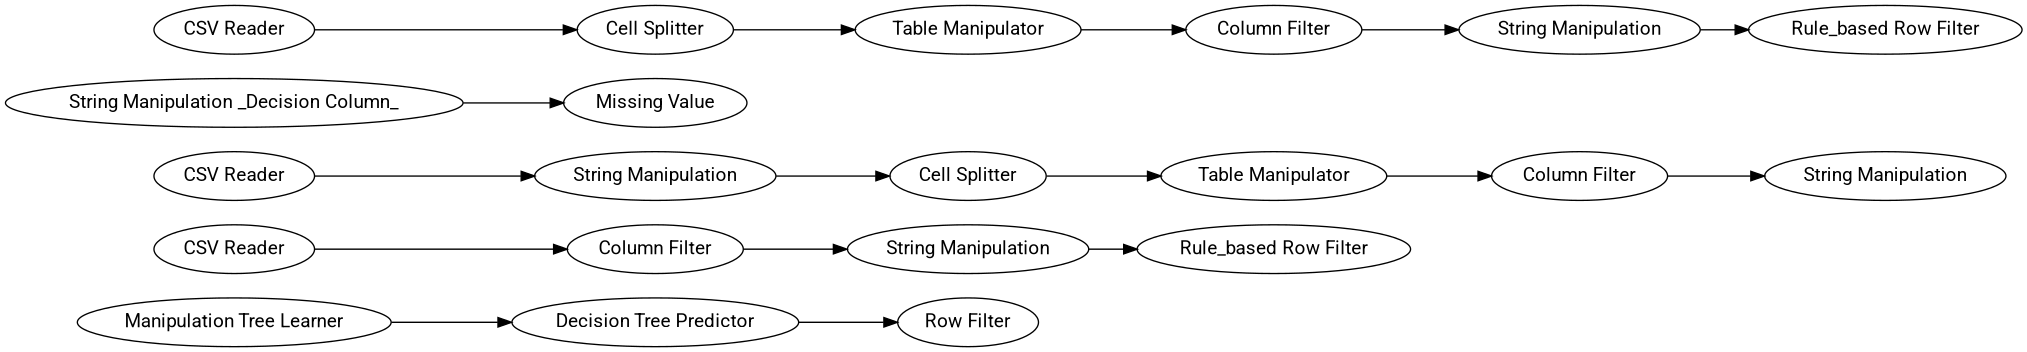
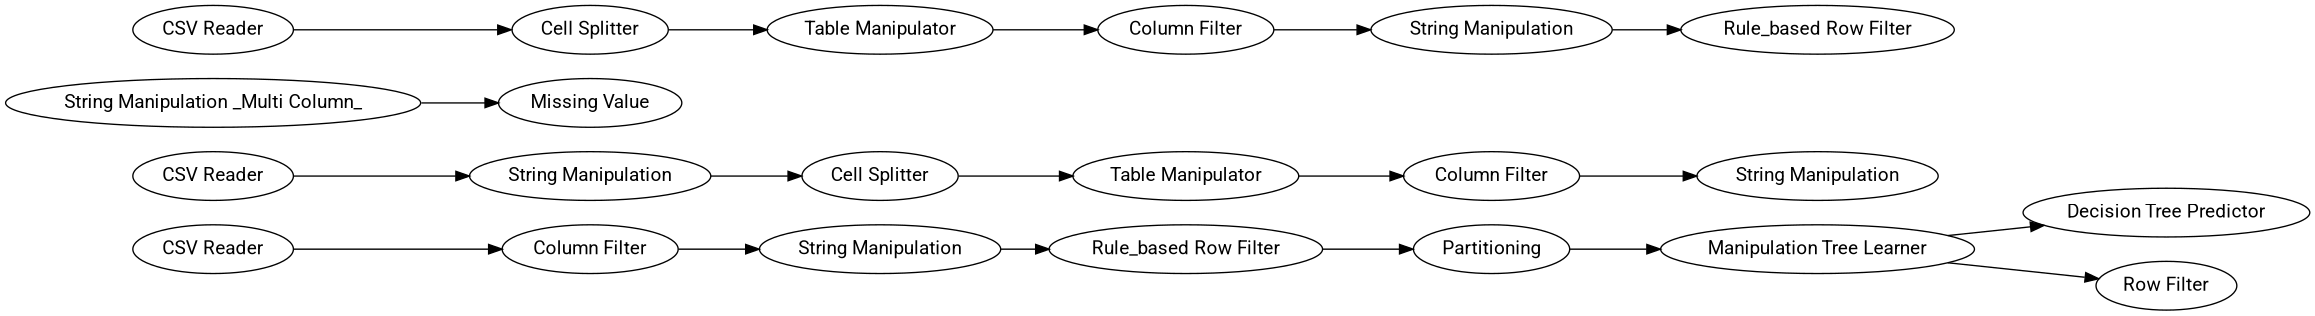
node "String Manipulation _Decision Column_": label "String Manipulation _Decision Column_" -> "String Manipulation _Multi Column_"
node "Partitioning": added
edge "Decision Tree Predictor" -> "Row Filter": now "Manipulation Tree Learner" -> "Row Filter"
